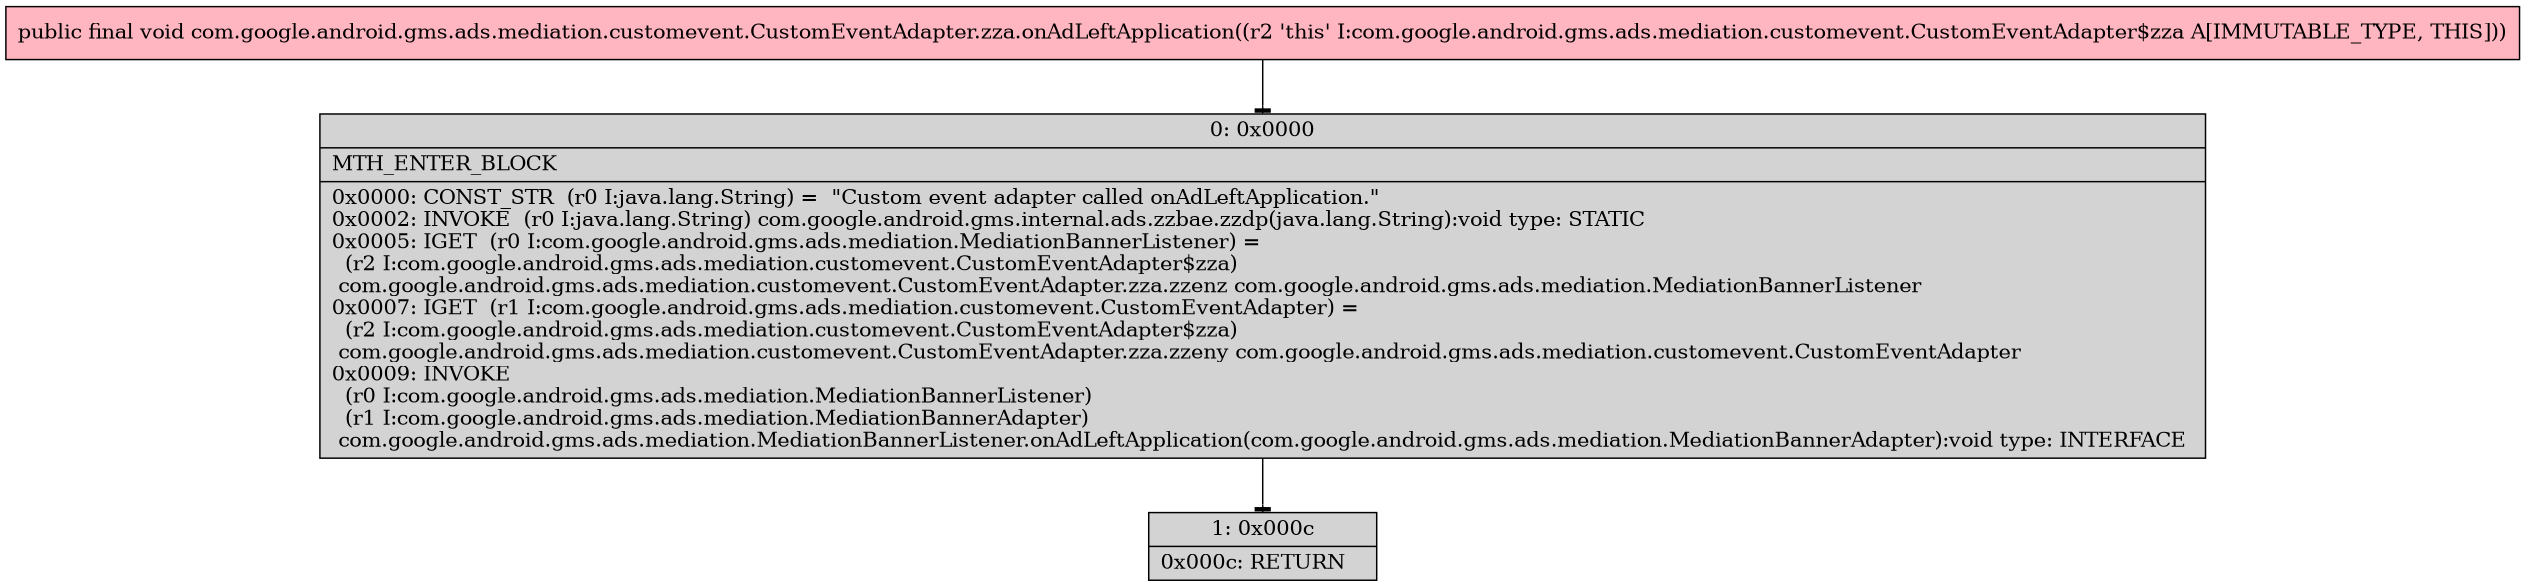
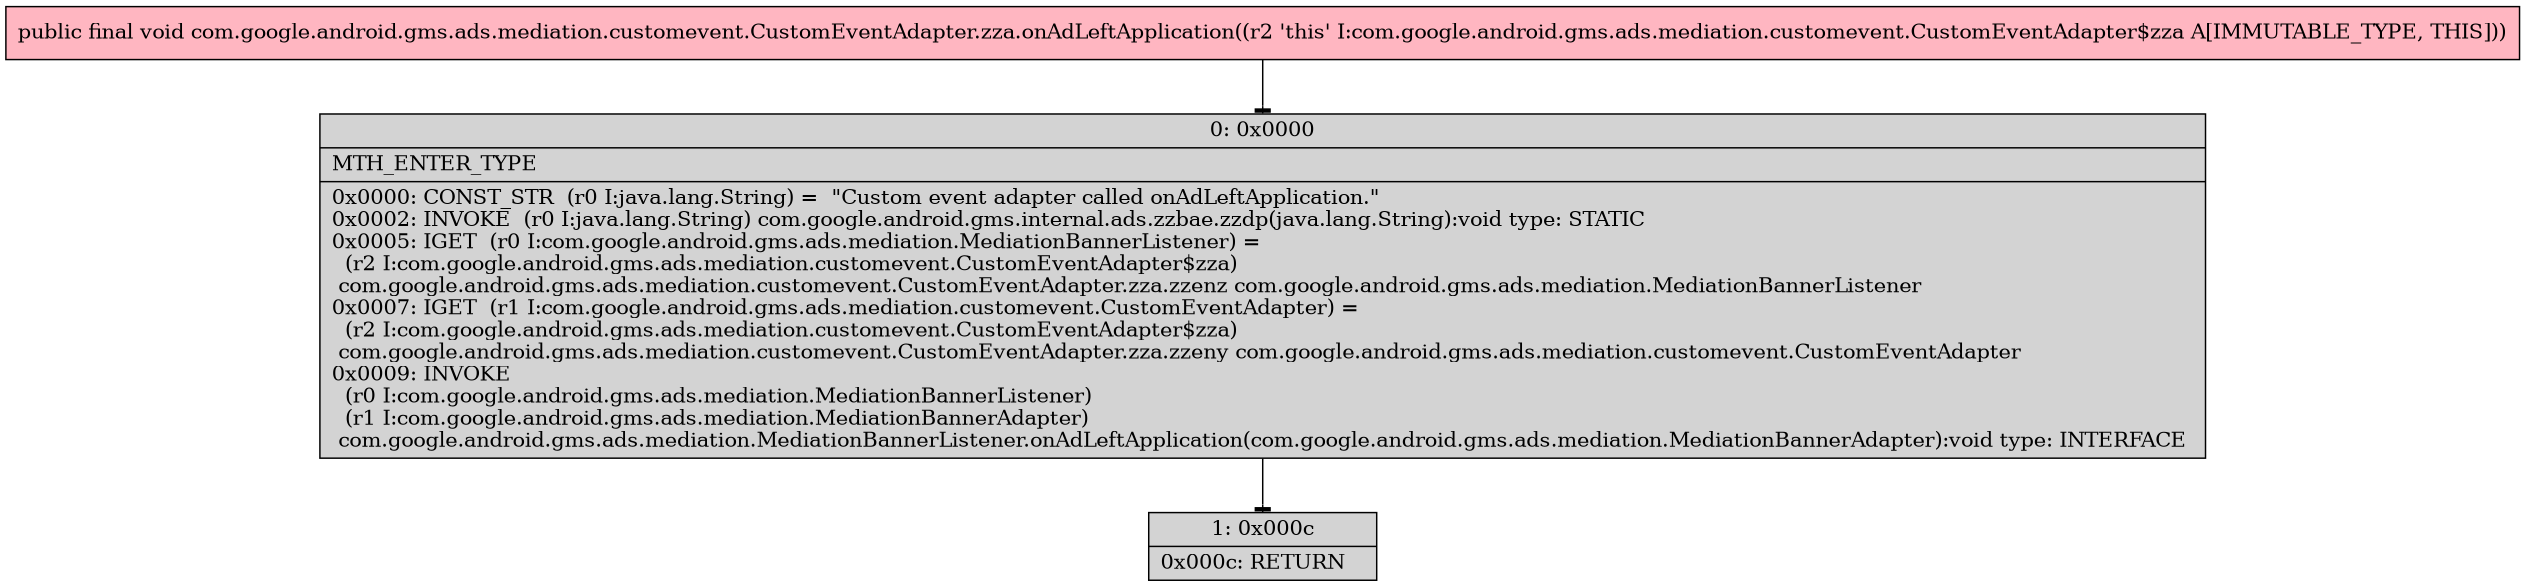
node "0: 0x0000": text "MTH_ENTER_BLOCK" -> "MTH_ENTER_TYPE"
